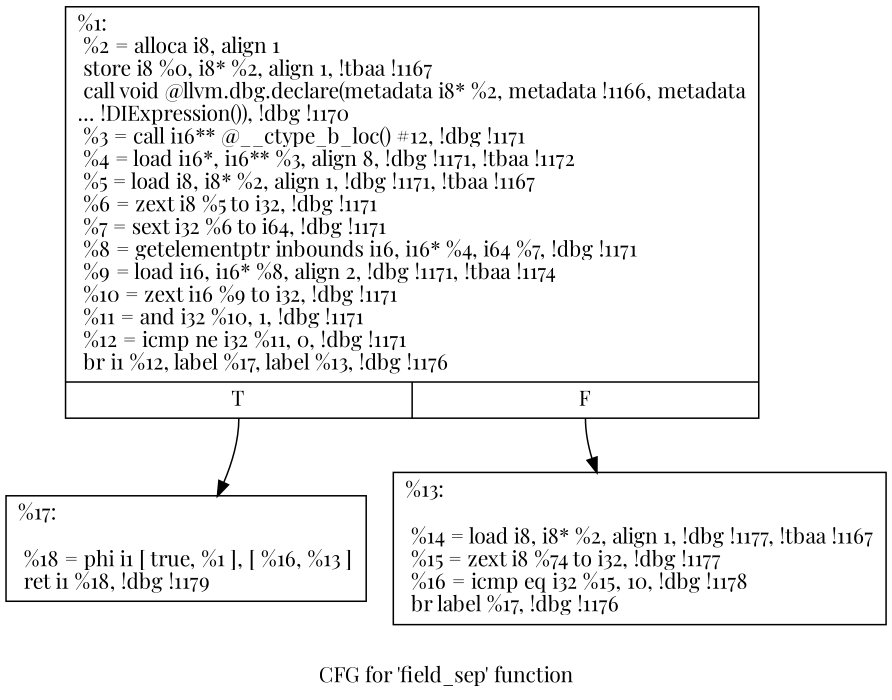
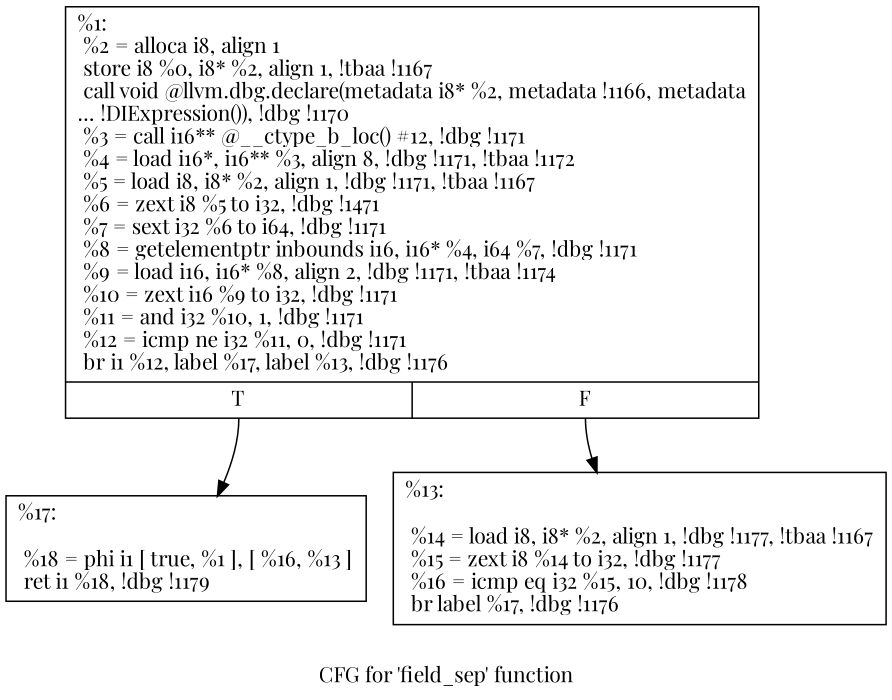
node "%1:": text "%6 = zext i8 %5 to i32, !dbg !1171" -> "%6 = zext i8 %5 to i32, !dbg !1471"
node "%13:": text "%15 = zext i8 %74 to i32, !dbg !1177" -> "%15 = zext i8 %14 to i32, !dbg !1177"
